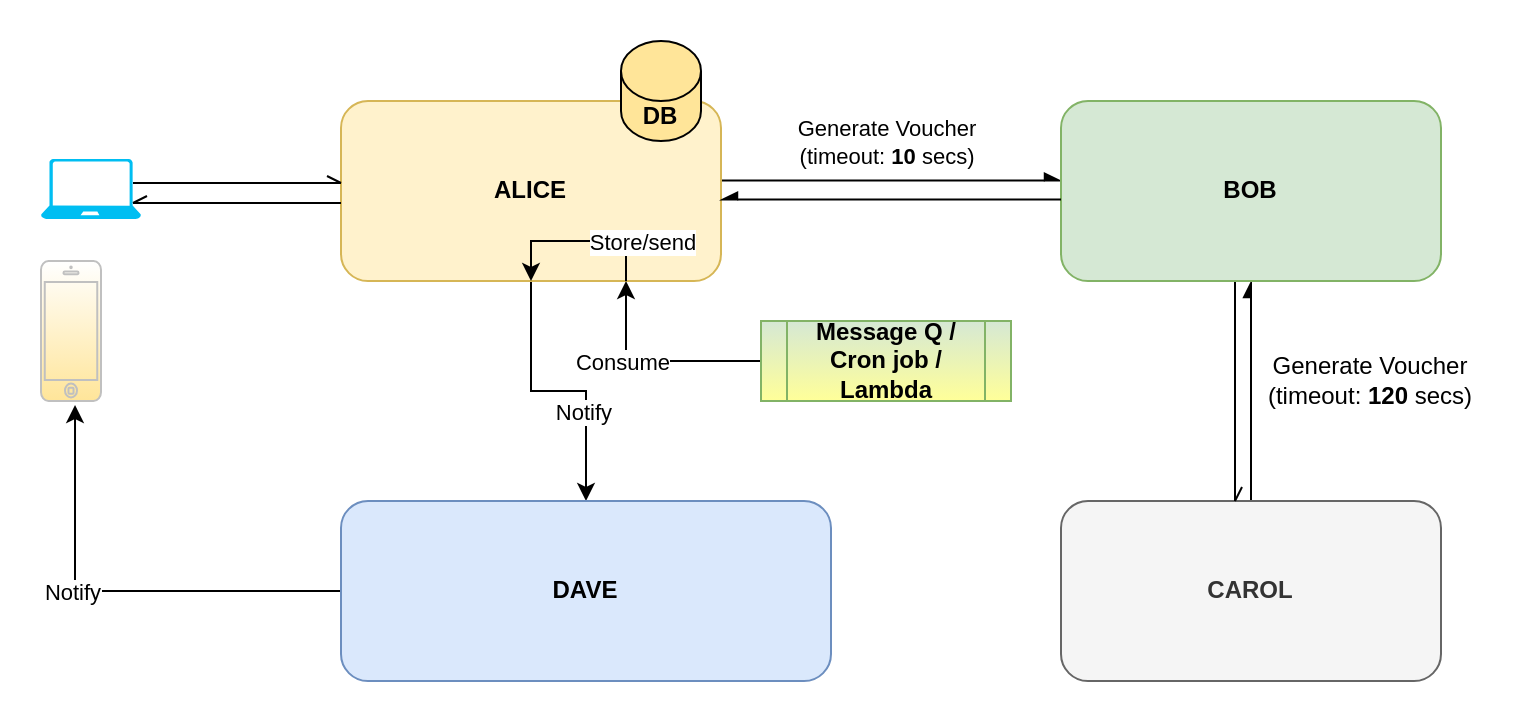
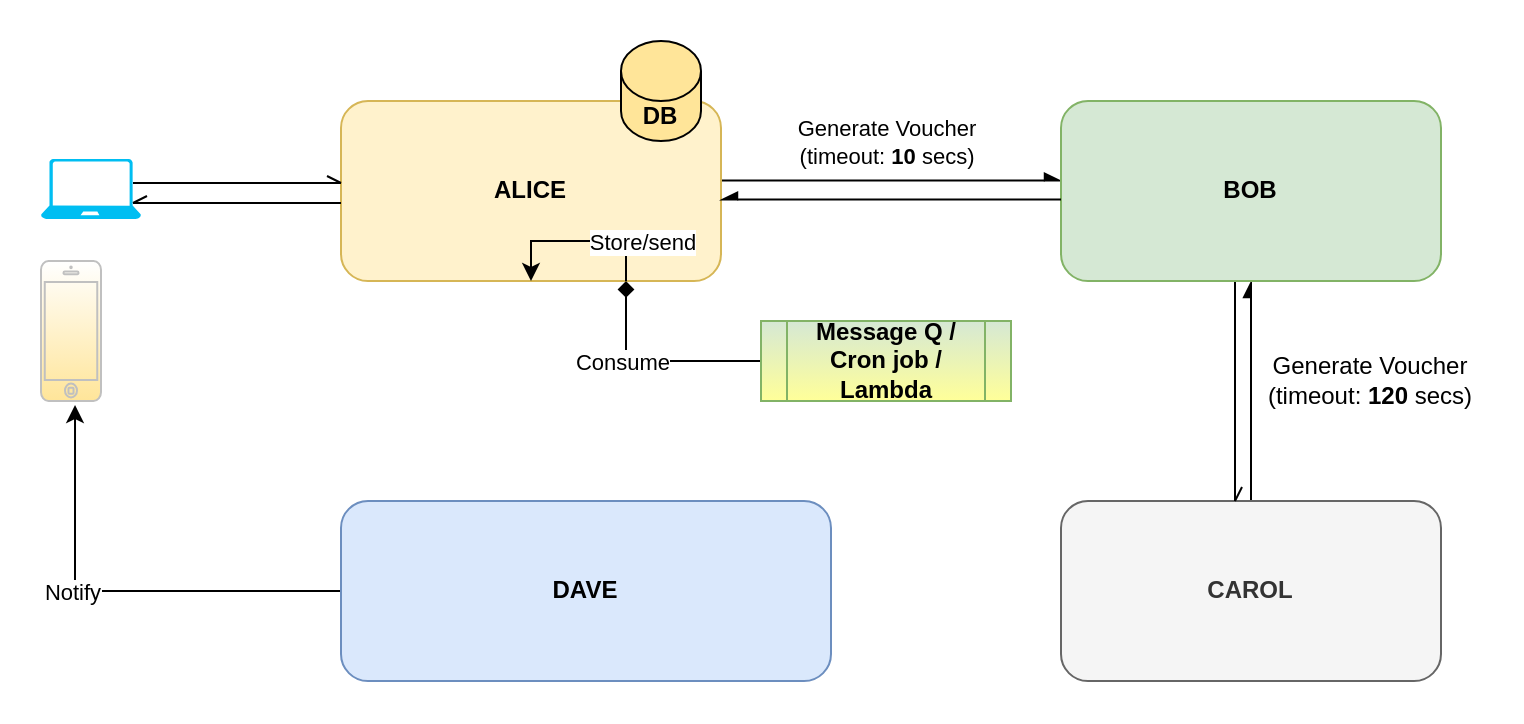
edge "Message Q / Cron job / Lambda" -> "ALICE": arrowhead classic -> diamond
edge "ALICE" -> "DAVE": removed, label "Notify"
